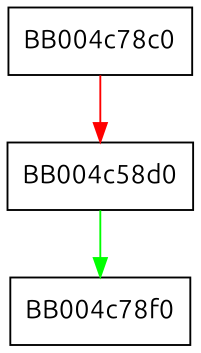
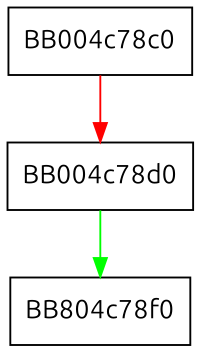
node "BB004c58d0": label "BB004c58d0" -> "BB004c78d0"
node "BB004c78f0": label "BB004c78f0" -> "BB804c78f0"
